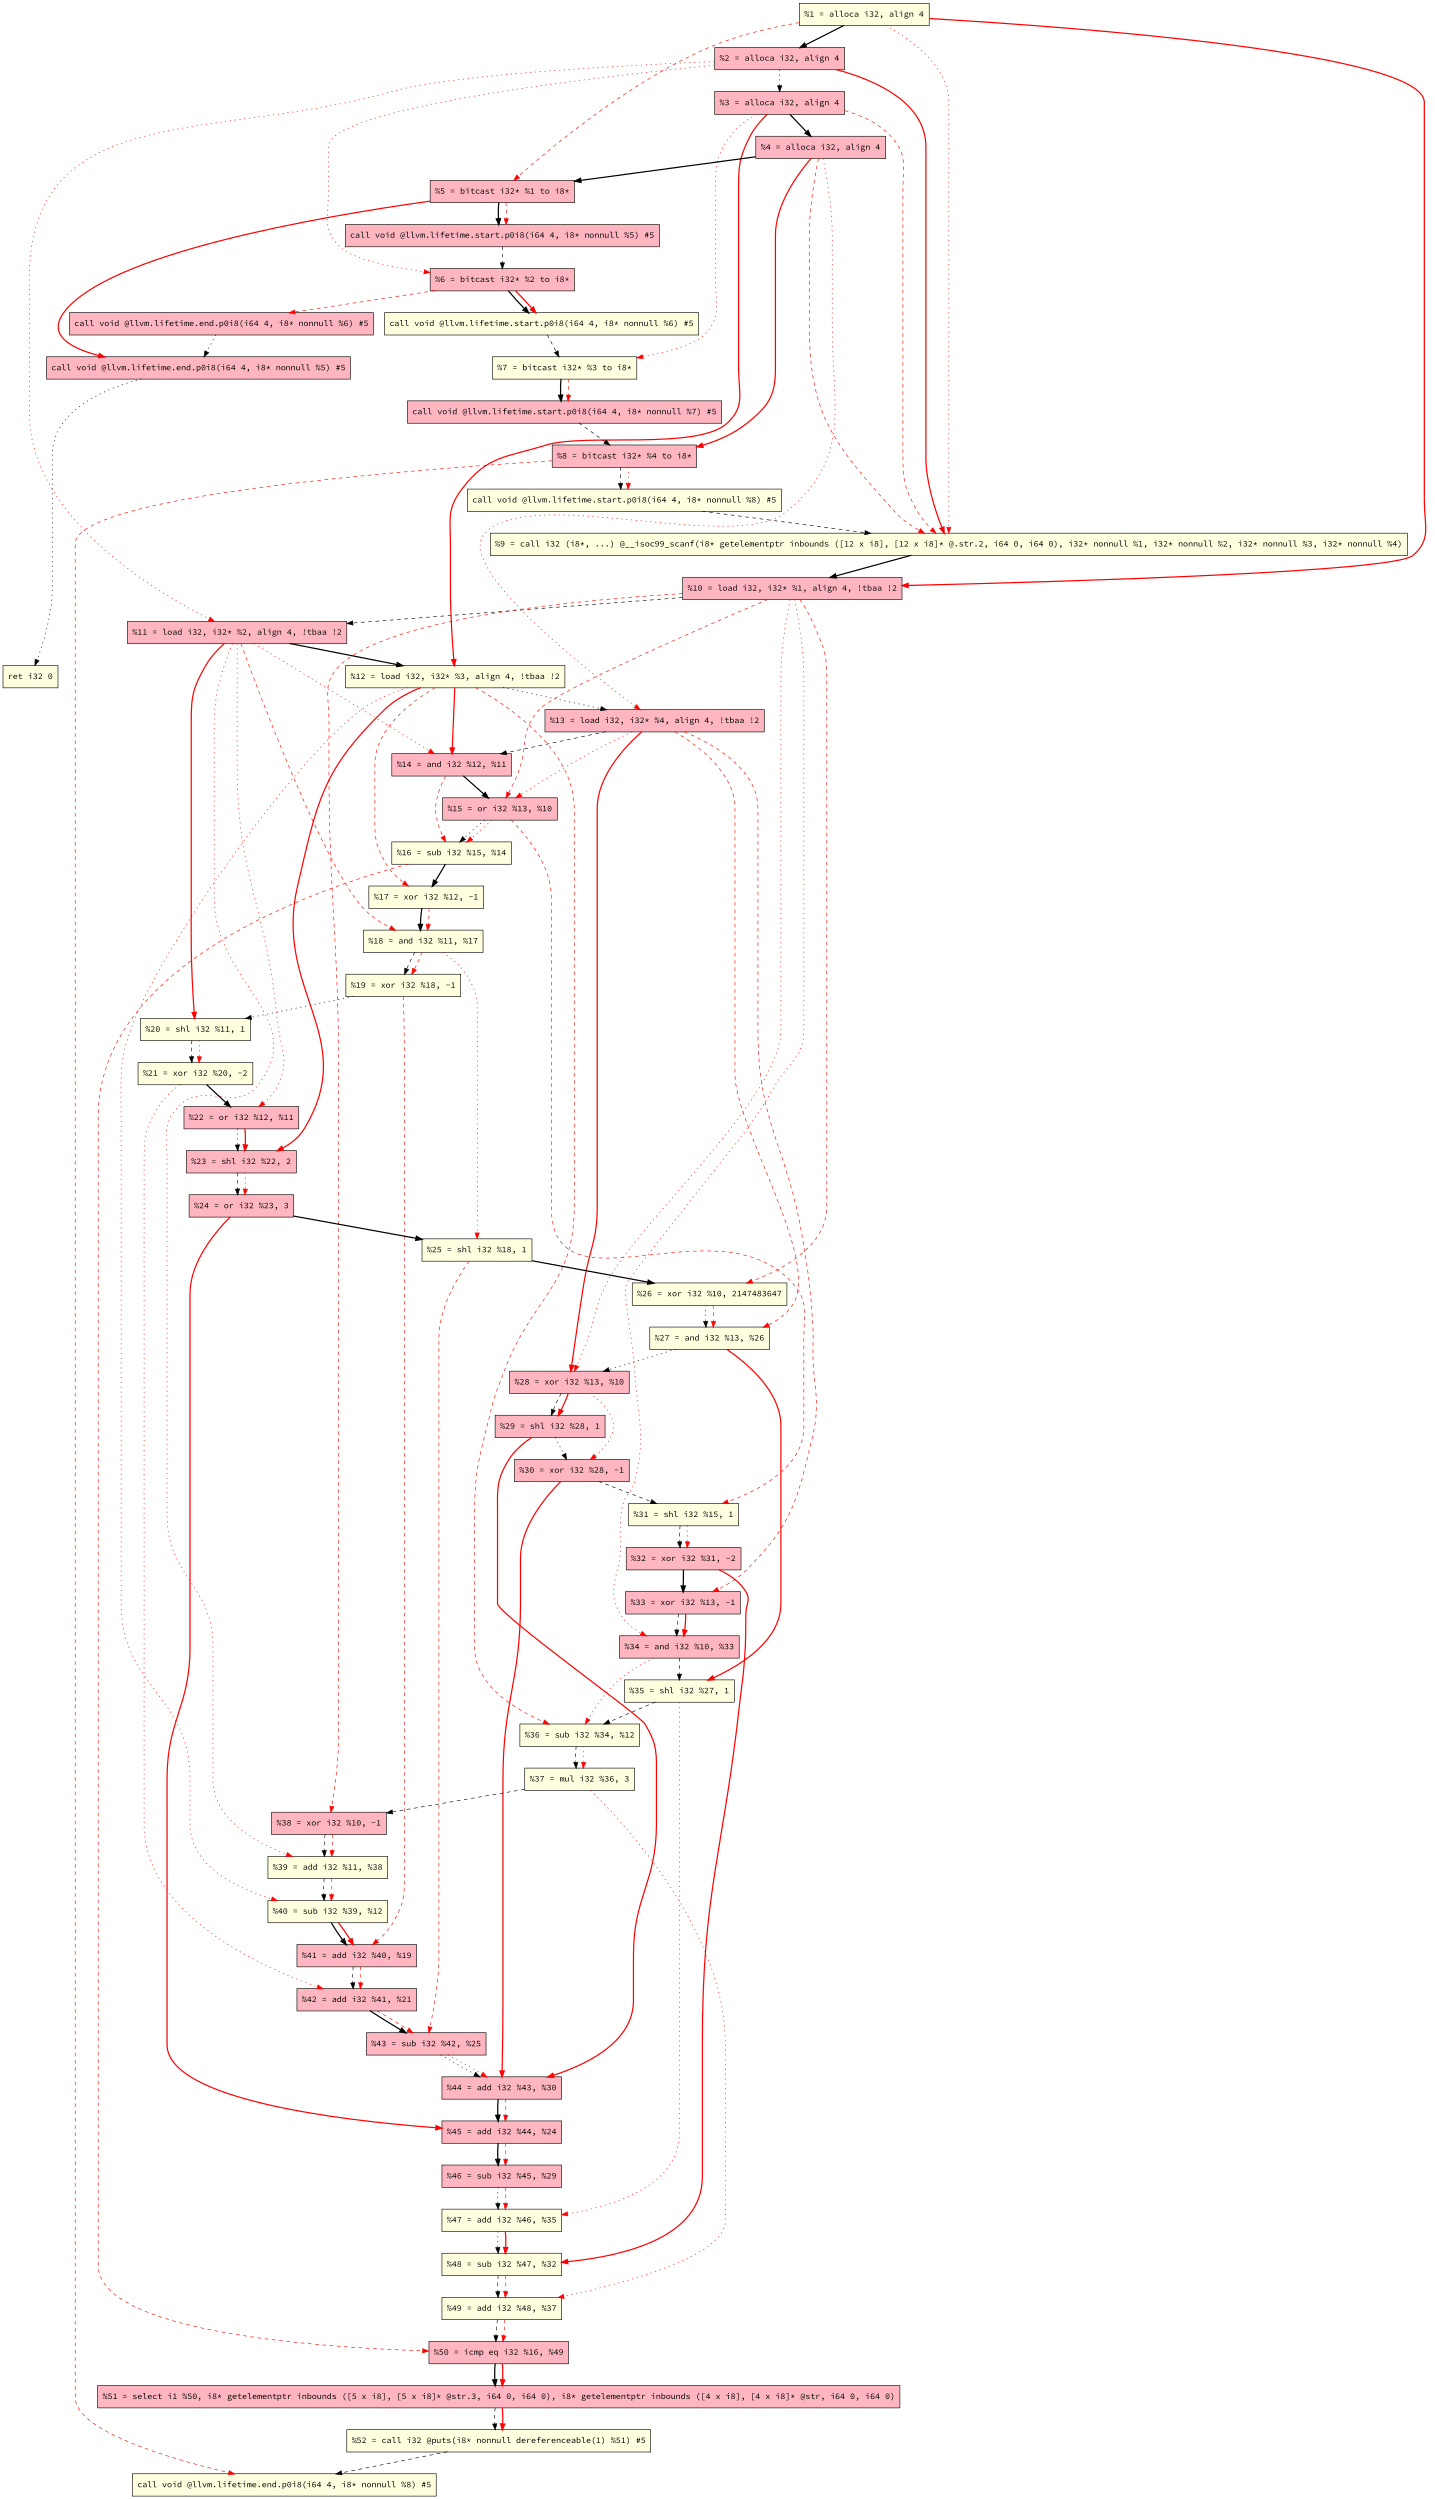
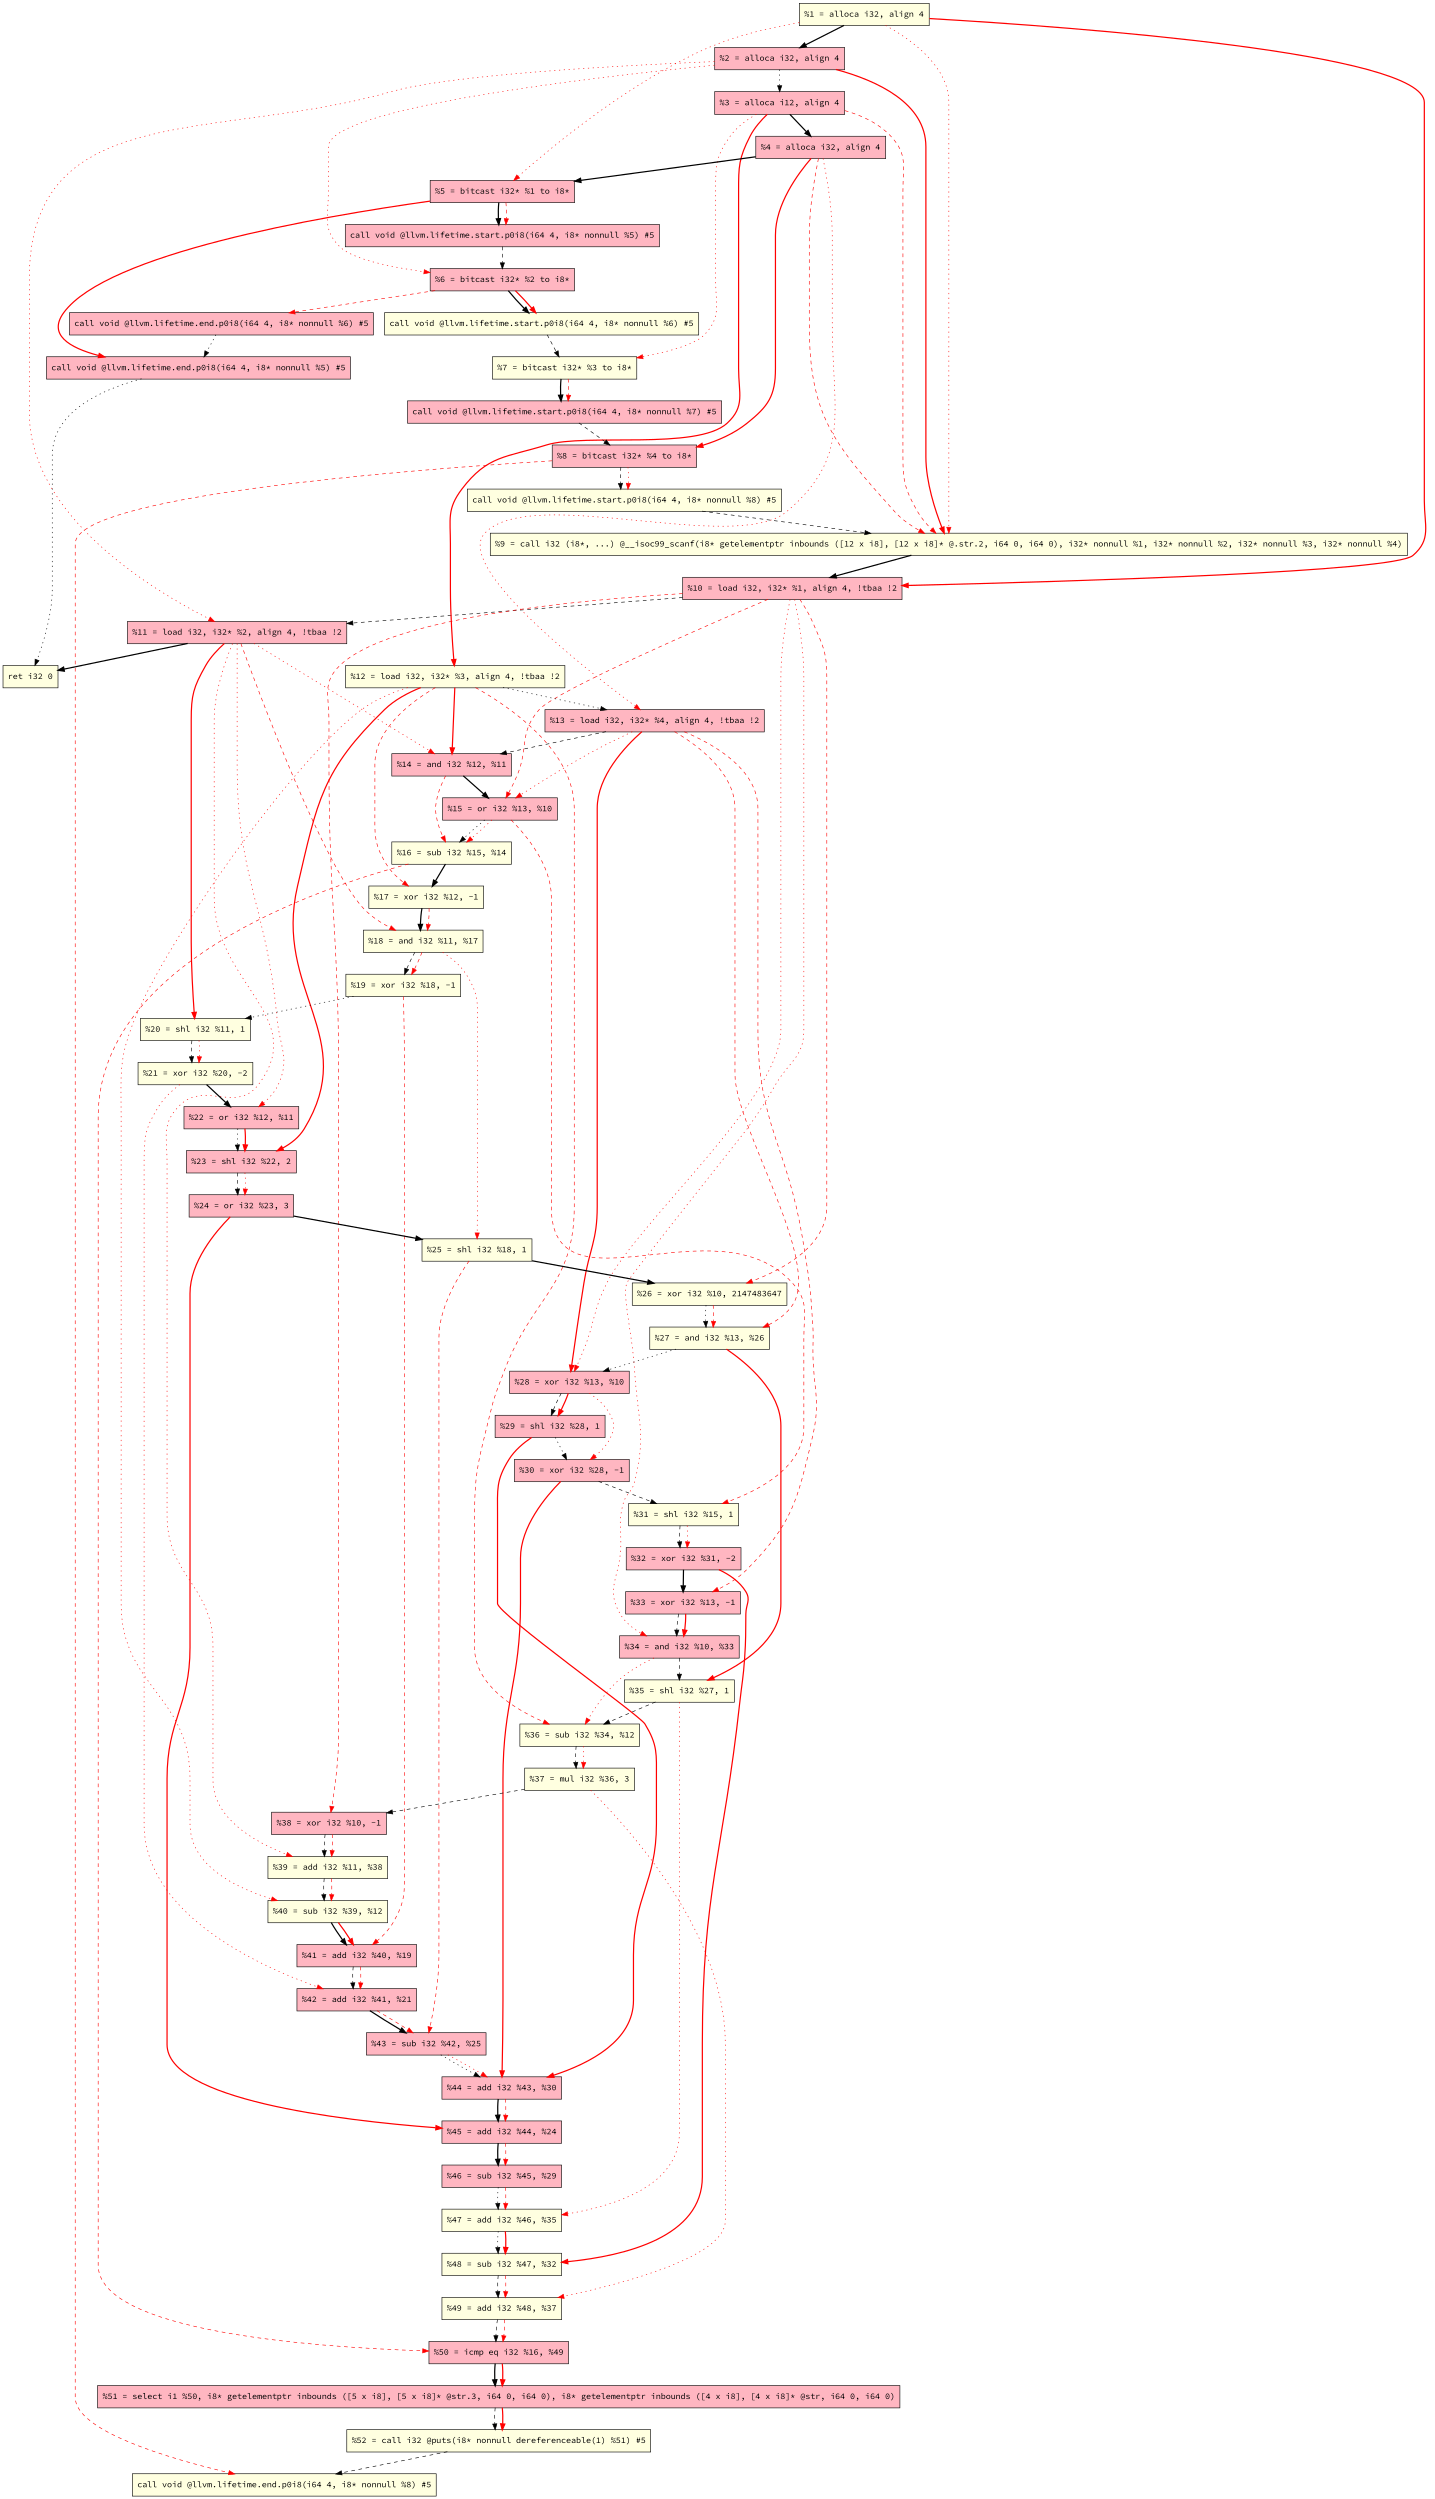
edge "%1 = alloca i32, align 4" -> "%5 = bitcast i32* %1 to i8*": style dashed -> dotted
node "%3 = alloca i32, align 4": label "%3 = alloca i32, align 4" -> "%3 = alloca i12, align 4"
edge "%11 = load i32, i32* %2, align 4, !tbaa !2" -> "%12 = load i32, i32* %3, align 4, !tbaa !2": now "%11 = load i32, i32* %2, align 4, !tbaa !2" -> "ret i32 0"
